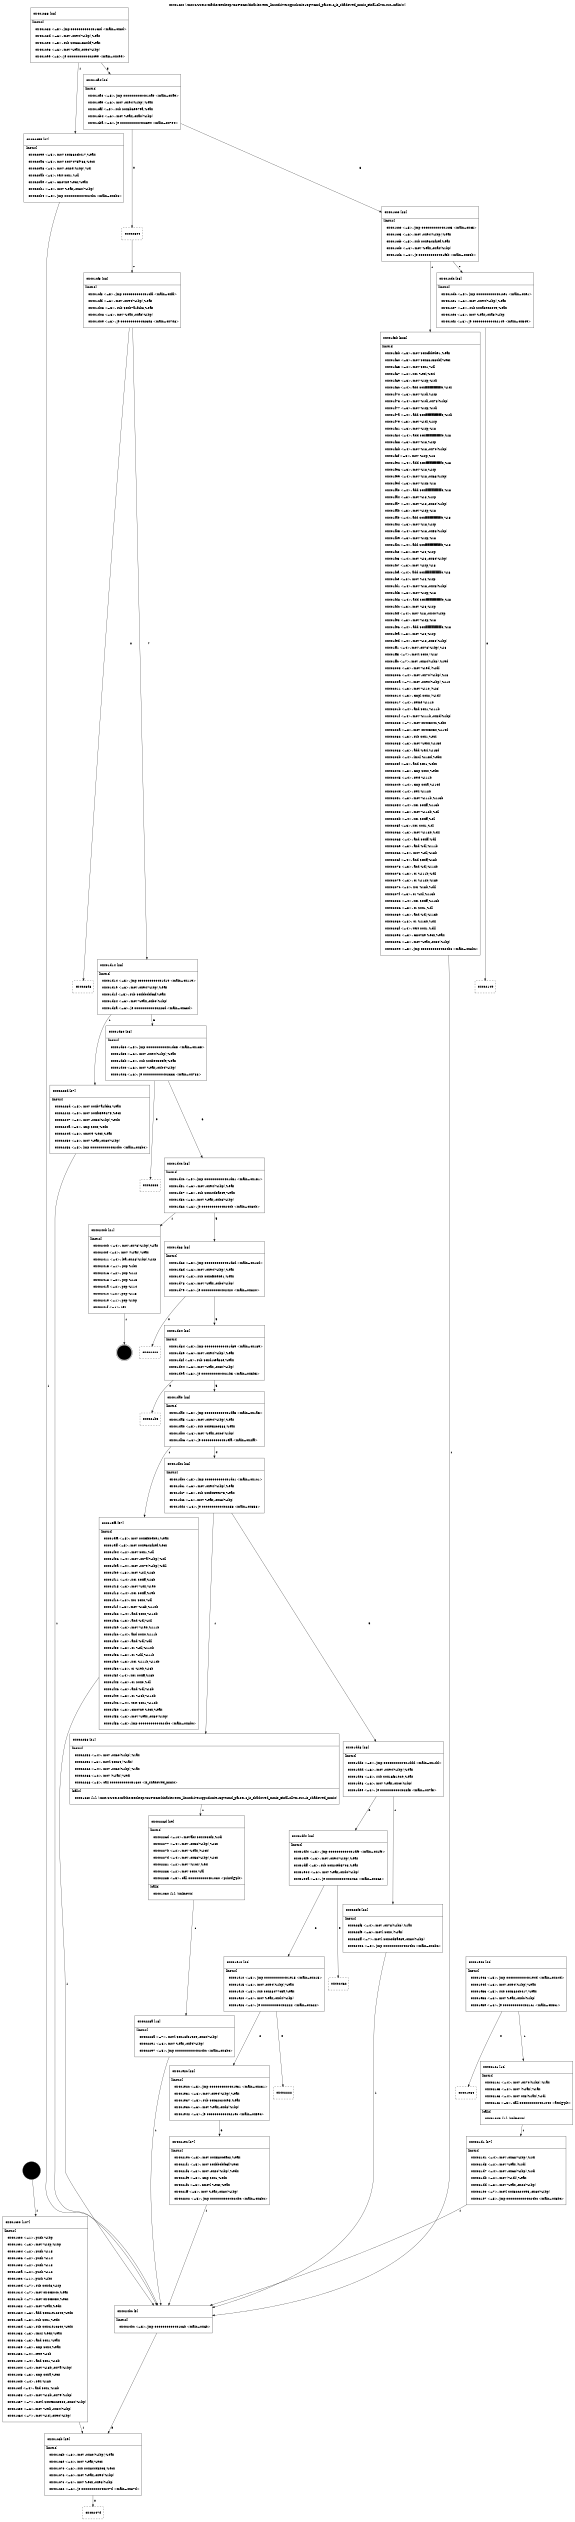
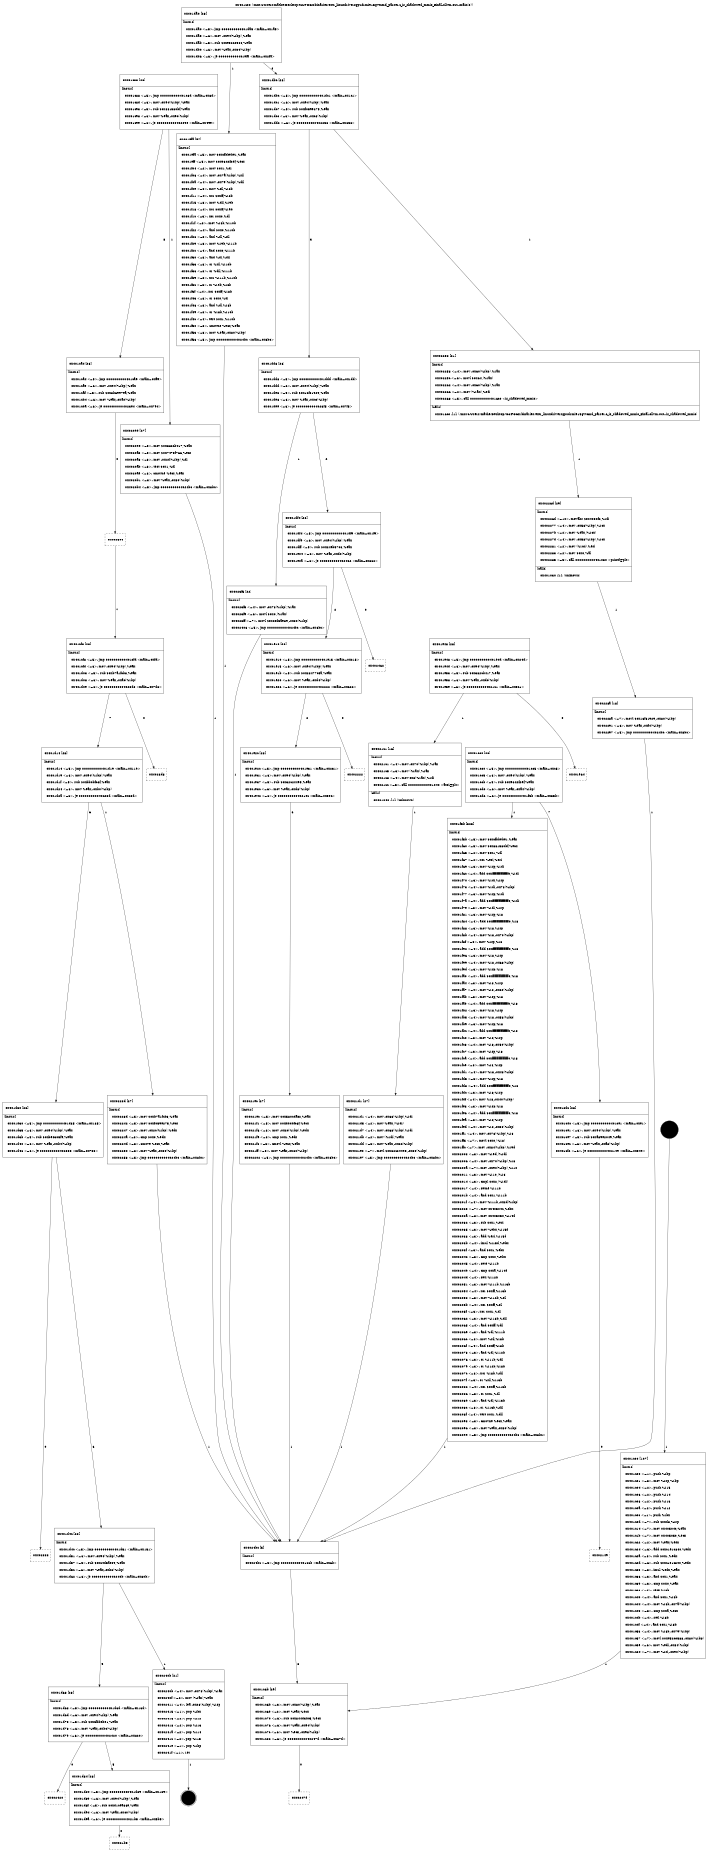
edge "0x401ca4 [28]" -> "0x401cc0 [28]": removed, label "8"
edge "0x401d84 [28]" -> "0x401da0 [28]": removed, label "5"
